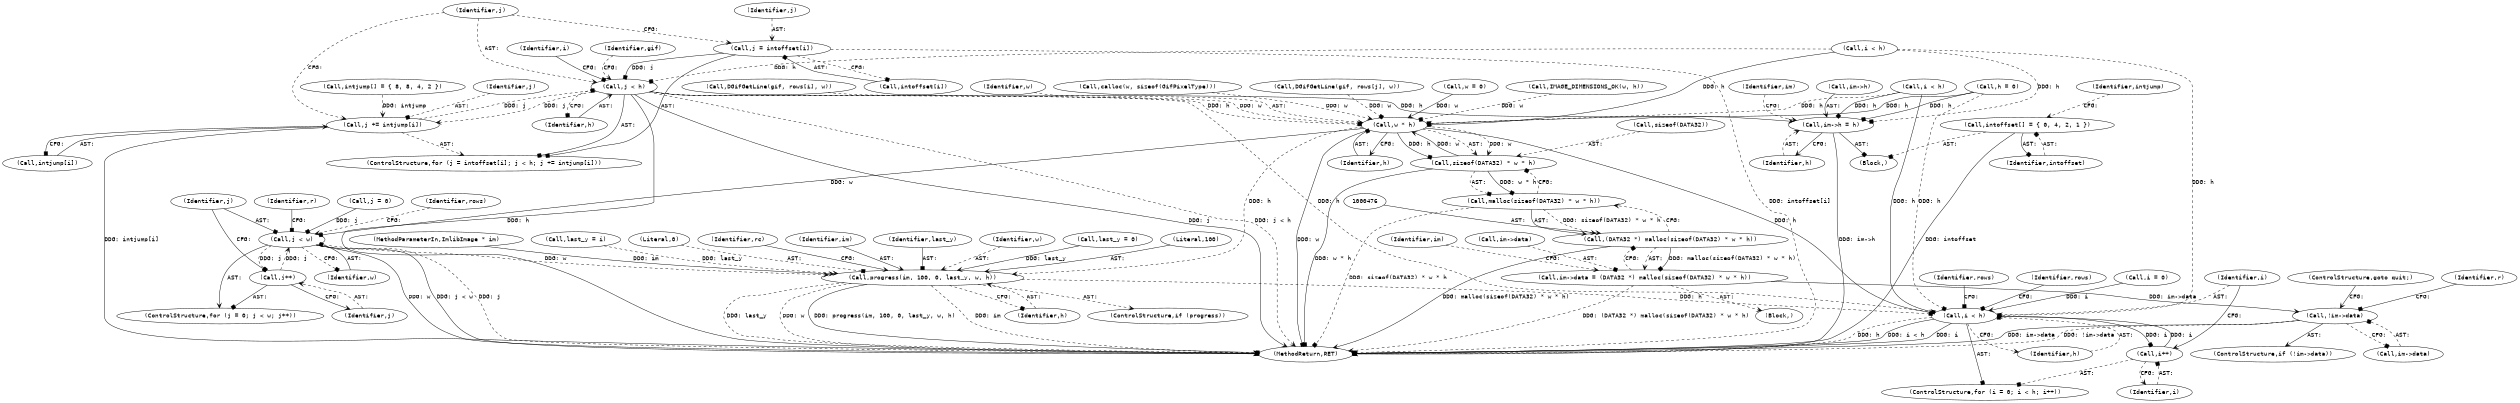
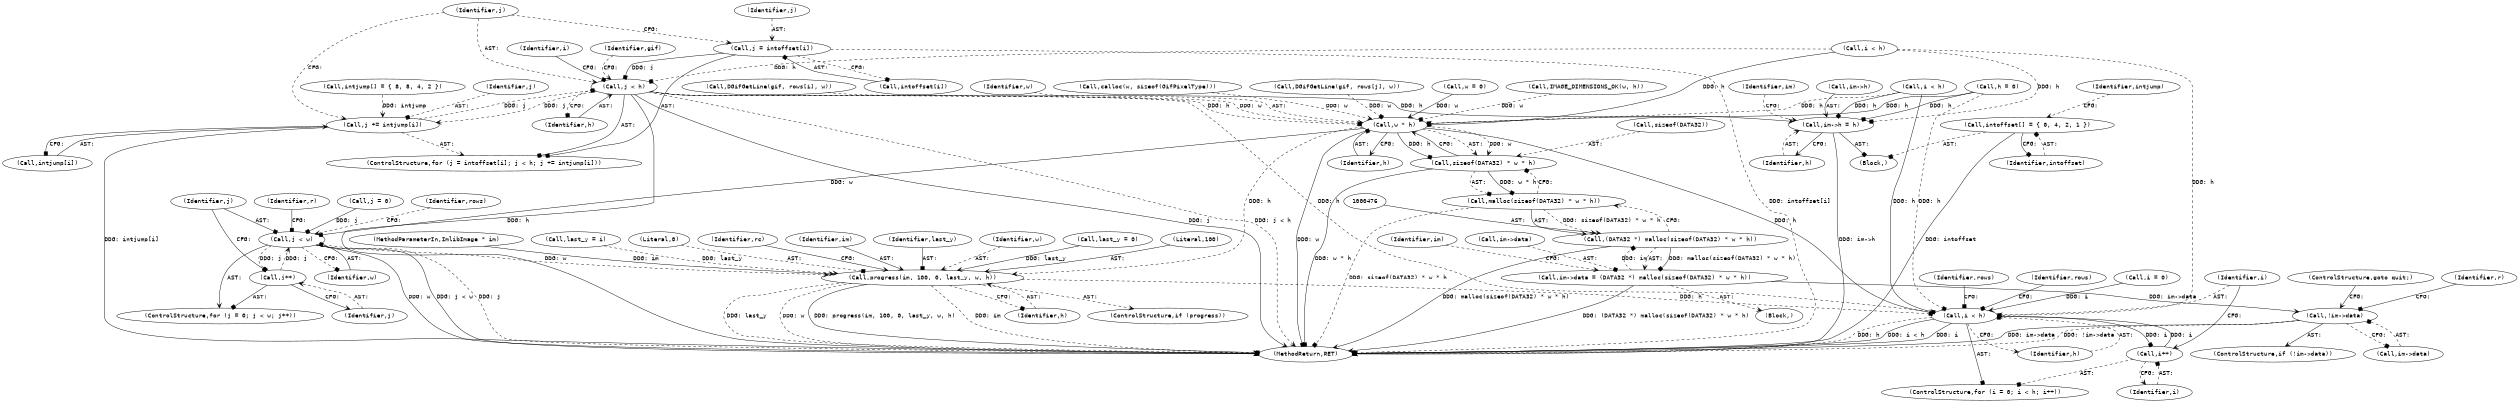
edge "(Call,sizeof(DATA32) * w * h)" -> "(Call,w * h)": label "DDG: w" -> "CFG: "
edge "(Call,intoffset[] = { 0, 4, 2, 1 })" -> "(Identifier,intoffset)": label "AST: " -> "CFG: "
edge "(Call,im->data = (DATA32 *) malloc(sizeof(DATA32) * w * h))" -> "(Call,(DATA32 *) malloc(sizeof(DATA32) * w * h))": label "CFG: " -> "DDG: im"
edge "(Call,im->data = (DATA32 *) malloc(sizeof(DATA32) * w * h))" -> "(MethodReturn,RET)": style dashed -> solid
